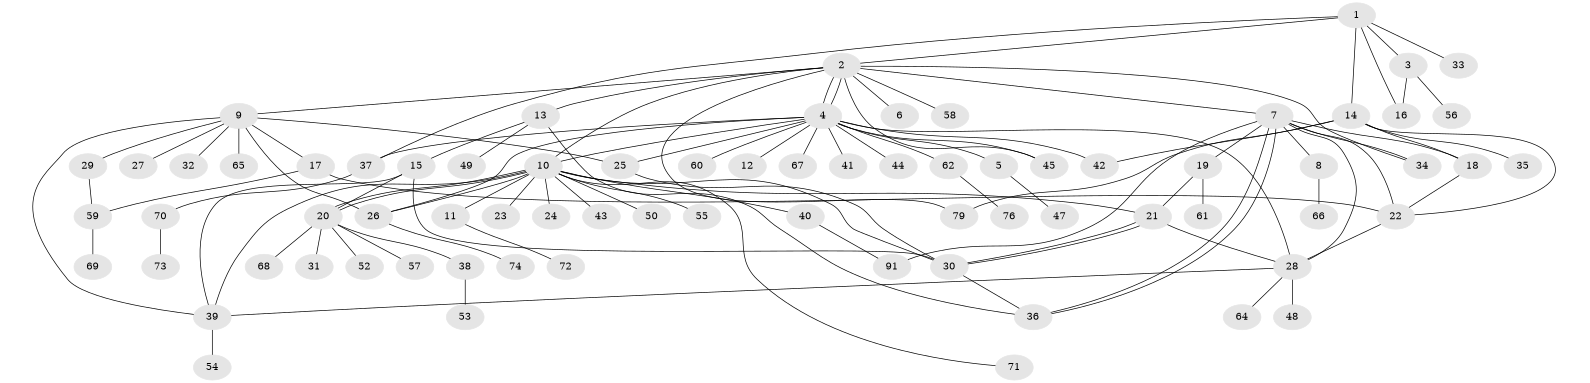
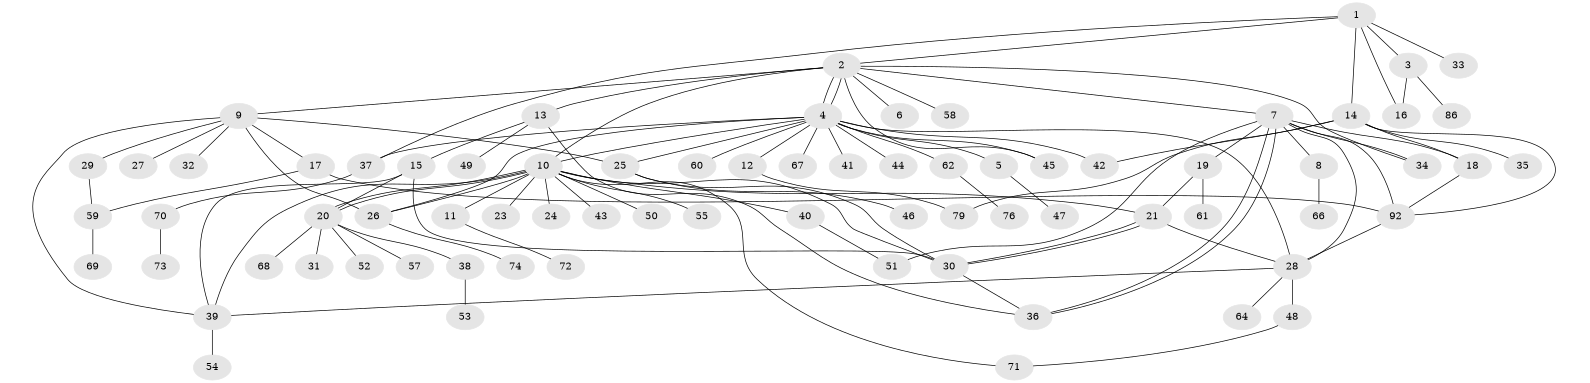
node "56": label "56" -> "86"
node "65": removed
edge "2" -- "79": now "12" -- "79"
node "46": added
node "22": label "22" -> "92"
node "91": label "91" -> "51"
edge "48" -- "71": added
